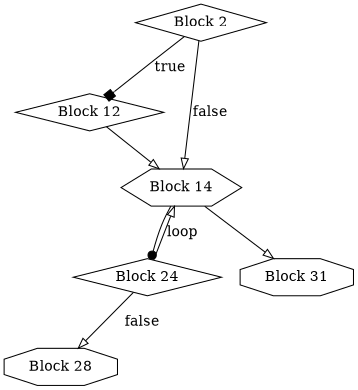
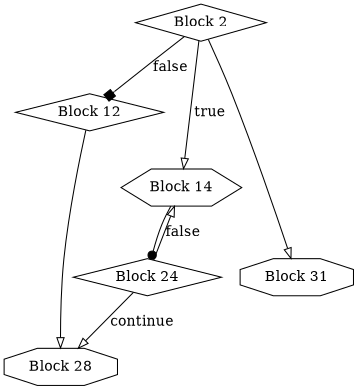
edge "Block 2" -> "Block 12": label "true" -> "false"
edge "Block 2" -> "Block 14": label "false" -> "true"
edge "Block 12" -> "Block 14": now "Block 12" -> "Block 28"
edge "Block 14" -> "Block 31": now "Block 2" -> "Block 31"
edge "Block 24" -> "Block 14": label "loop" -> "false"
edge "Block 24" -> "Block 28": label "false" -> "continue"
